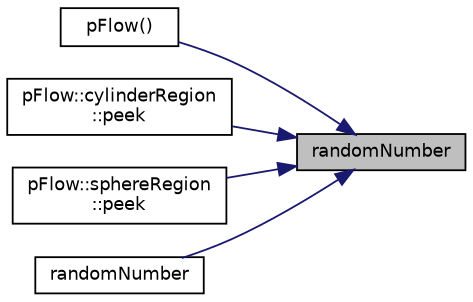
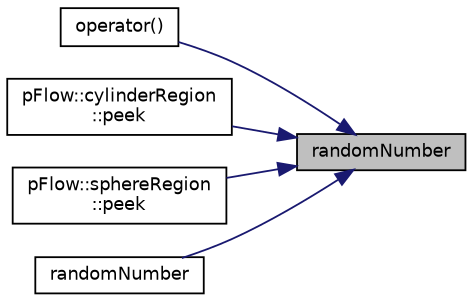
node "pFlow()": label "pFlow()" -> "operator()"
